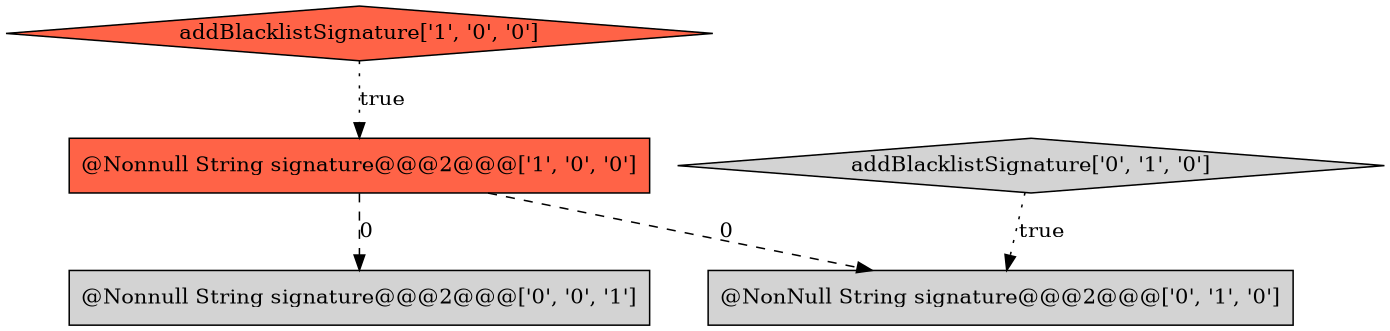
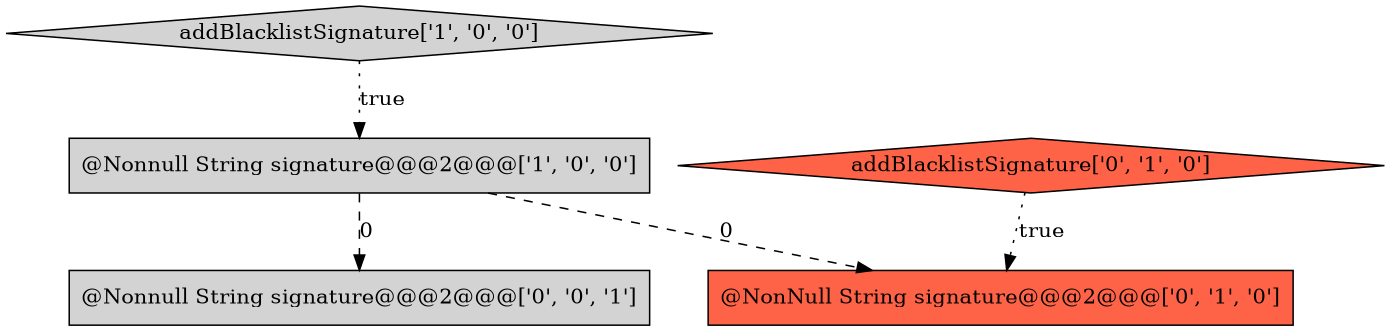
node "addBlacklistSignature['1', '0', '0']": fillcolor tomato -> lightgray
node "@Nonnull String signature@@@2@@@['1', '0', '0']": fillcolor tomato -> lightgray
node "addBlacklistSignature['0', '1', '0']": fillcolor lightgray -> tomato
node "@NonNull String signature@@@2@@@['0', '1', '0']": fillcolor lightgray -> tomato
